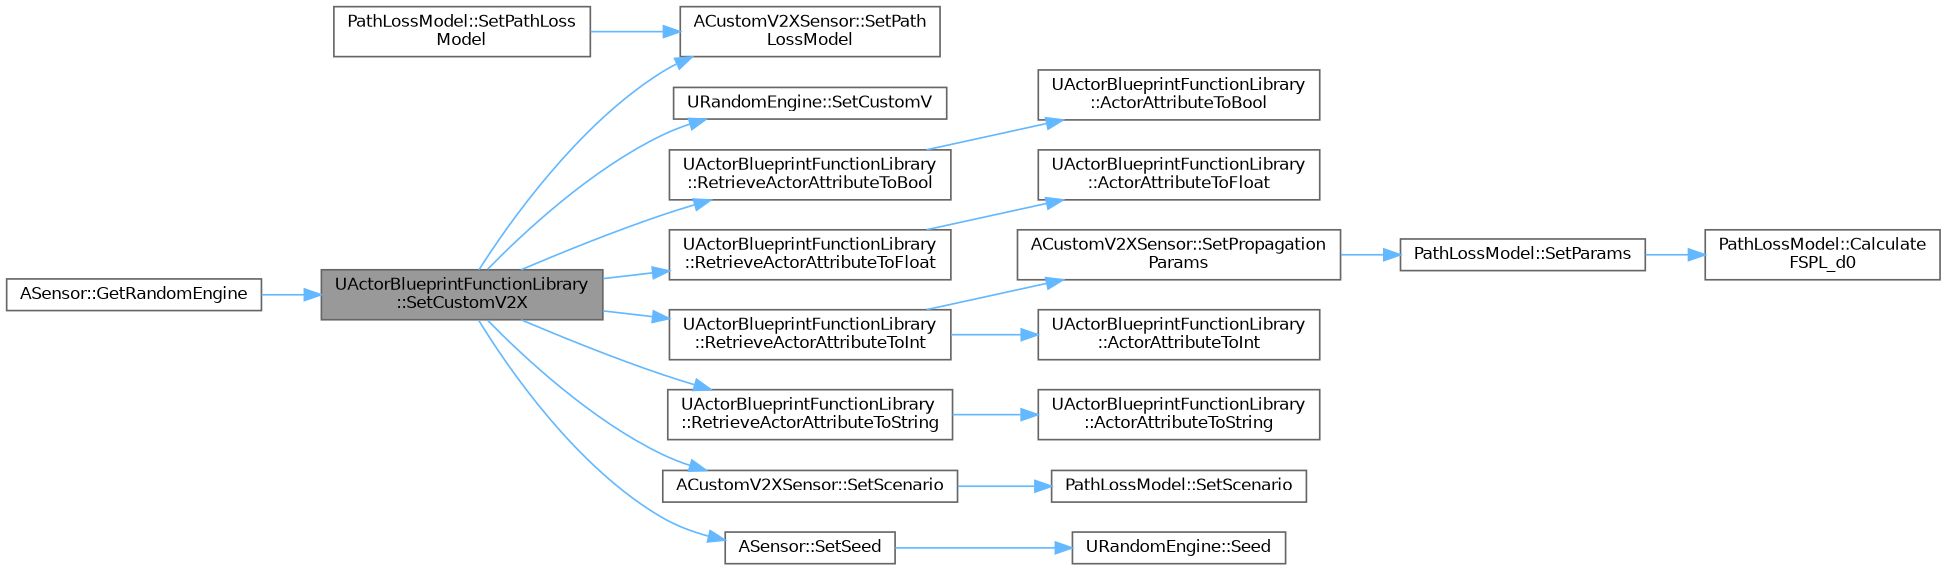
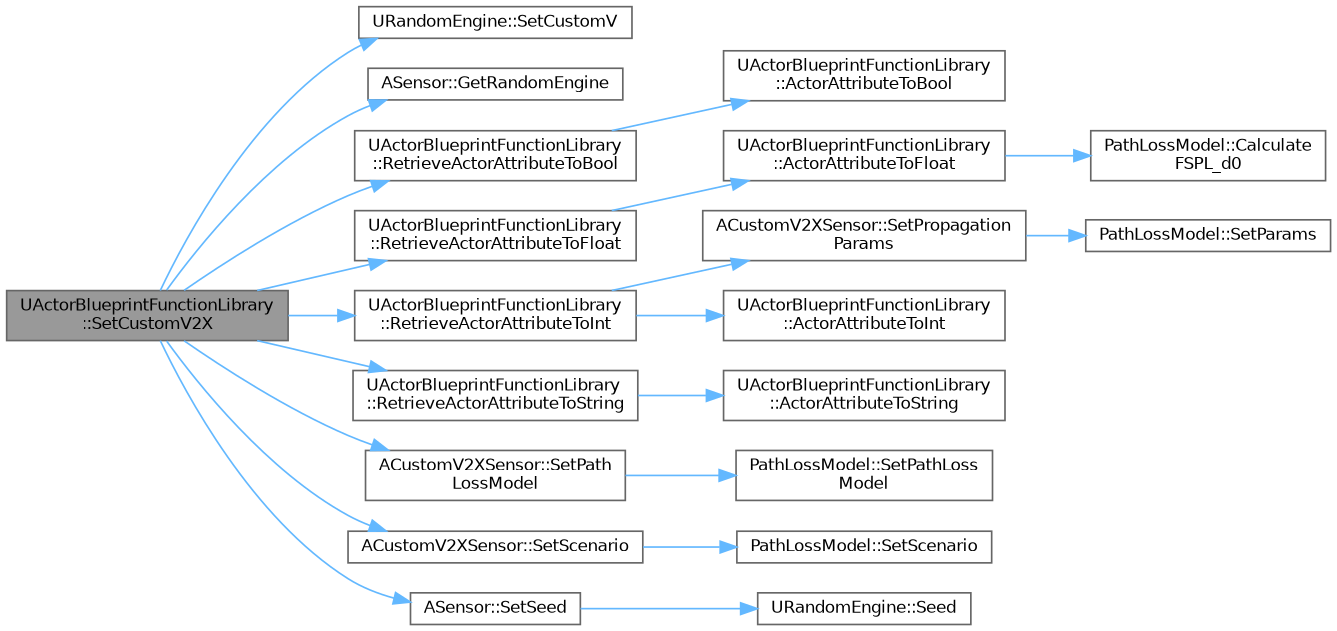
edge "PathLossModel::SetPathLoss Model" -> "ACustomV2XSensor::SetPath LossModel": reversed
edge "PathLossModel::SetParams" -> "PathLossModel::Calculate FSPL_d0": now "UActorBlueprintFunctionLibrary ::ActorAttributeToFloat" -> "PathLossModel::Calculate FSPL_d0"
edge "ASensor::GetRandomEngine" -> "UActorBlueprintFunctionLibrary ::SetCustomV2X": reversed
